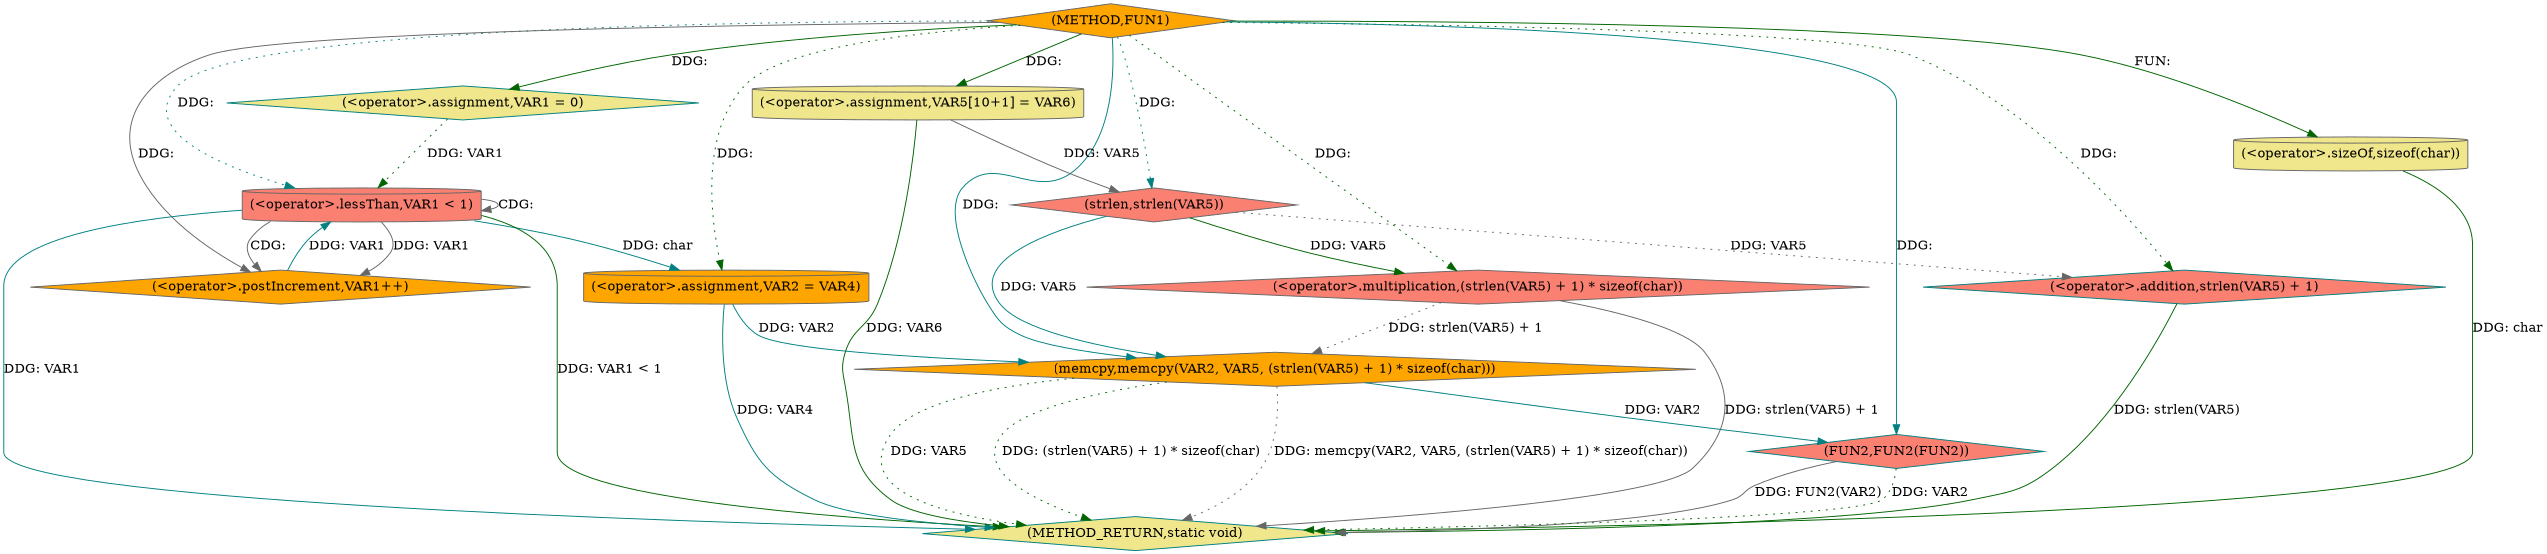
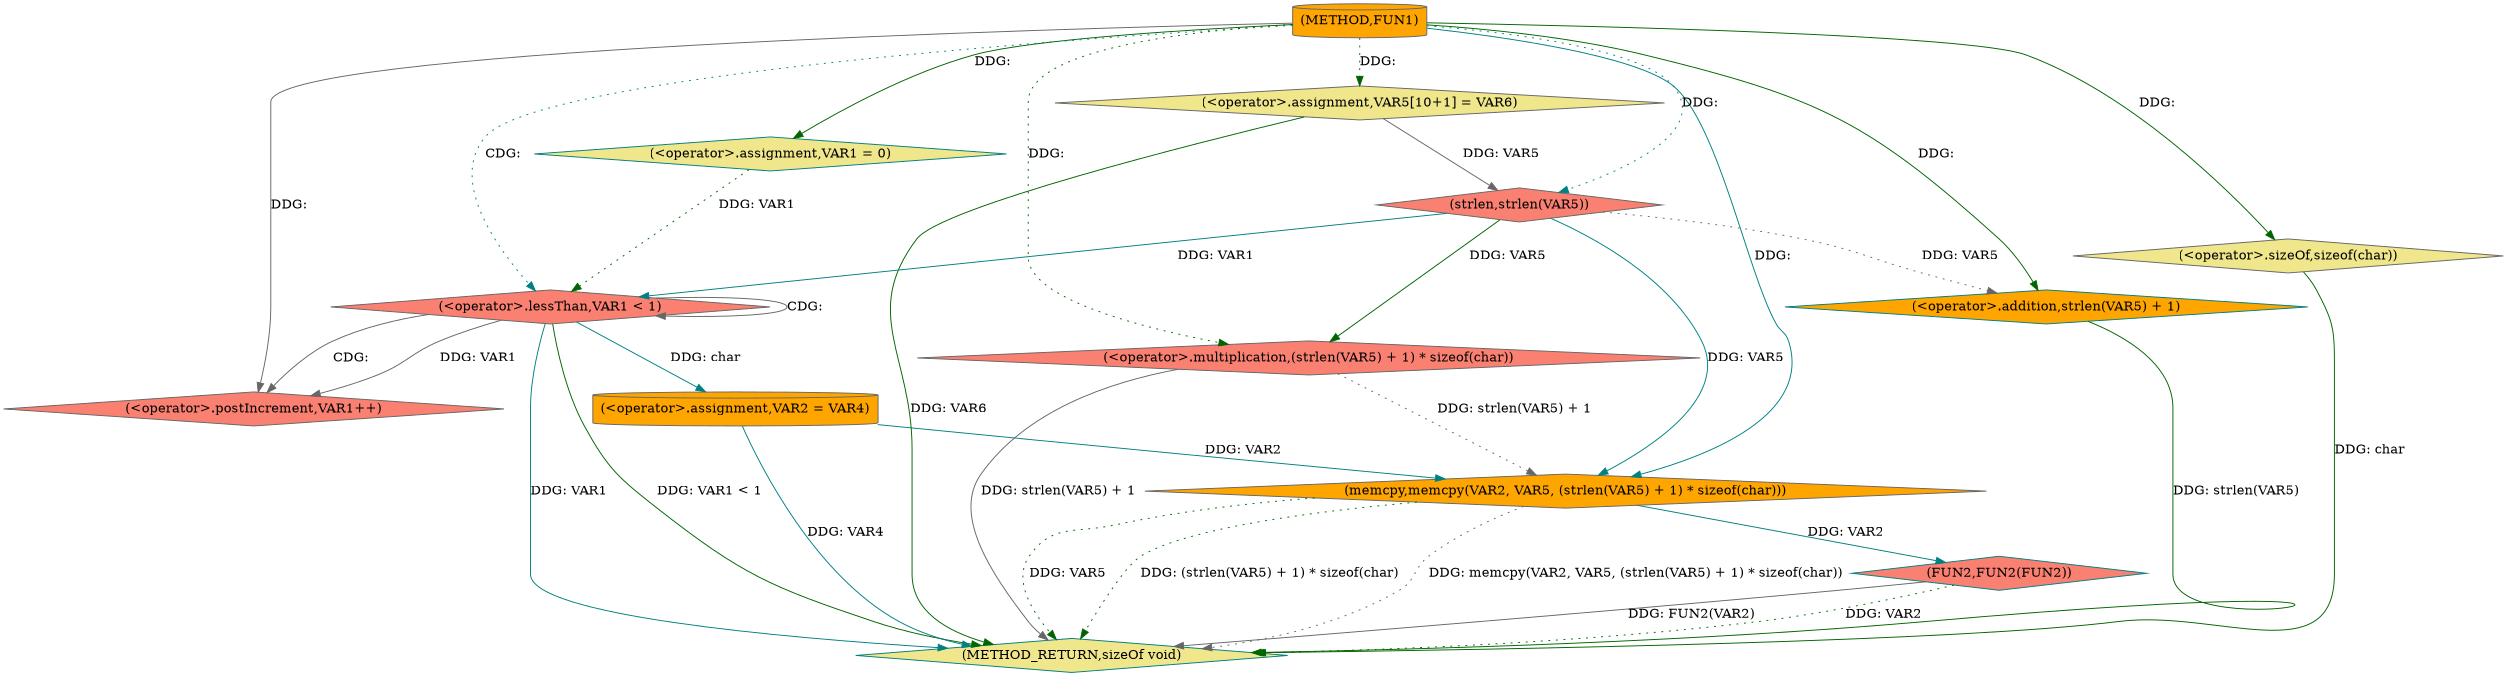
node "(METHOD,FUN1)": shape diamond -> cylinder
edge "(METHOD,FUN1)" -> "(<operator>.addition,strlen(VAR5) + 1)": style dotted -> solid
edge "(METHOD,FUN1)" -> "(FUN2,FUN2(FUN2))": removed, label "DDG:"
edge "(METHOD,FUN1)" -> "(<operator>.assignment,VAR5[10+1] = VAR6)": style solid -> dotted
edge "(METHOD,FUN1)" -> "(<operator>.assignment,VAR2 = VAR4)": removed, label "DDG:"
edge "(METHOD,FUN1)" -> "(<operator>.sizeOf,sizeof(char))": label "FUN: " -> "DDG: "
edge "(METHOD,FUN1)" -> "(<operator>.lessThan,VAR1 < 1)": label "DDG: " -> "CDG: "
node "(<operator>.assignment,VAR5[10+1] = VAR6)": shape cylinder -> diamond
node "(<operator>.sizeOf,sizeof(char))": shape cylinder -> diamond
node "(<operator>.lessThan,VAR1 < 1)": shape cylinder -> diamond
edge "(<operator>.postIncrement,VAR1++)" -> "(<operator>.lessThan,VAR1 < 1)": now "(strlen,strlen(VAR5))" -> "(<operator>.lessThan,VAR1 < 1)"
node "(<operator>.postIncrement,VAR1++)": fillcolor orange -> salmon
node "(<operator>.addition,strlen(VAR5) + 1)": fillcolor salmon -> orange
node "(METHOD_RETURN,static void)": label "(METHOD_RETURN,static void)" -> "(METHOD_RETURN,sizeOf void)"
